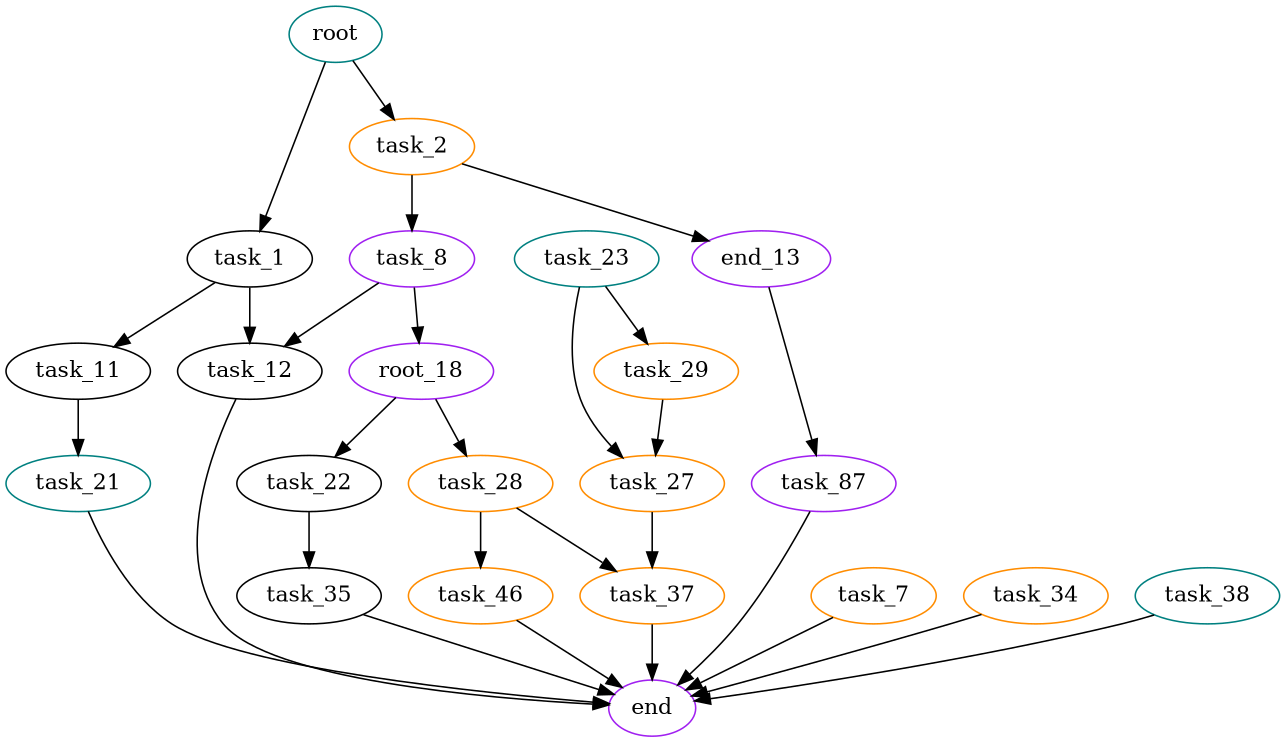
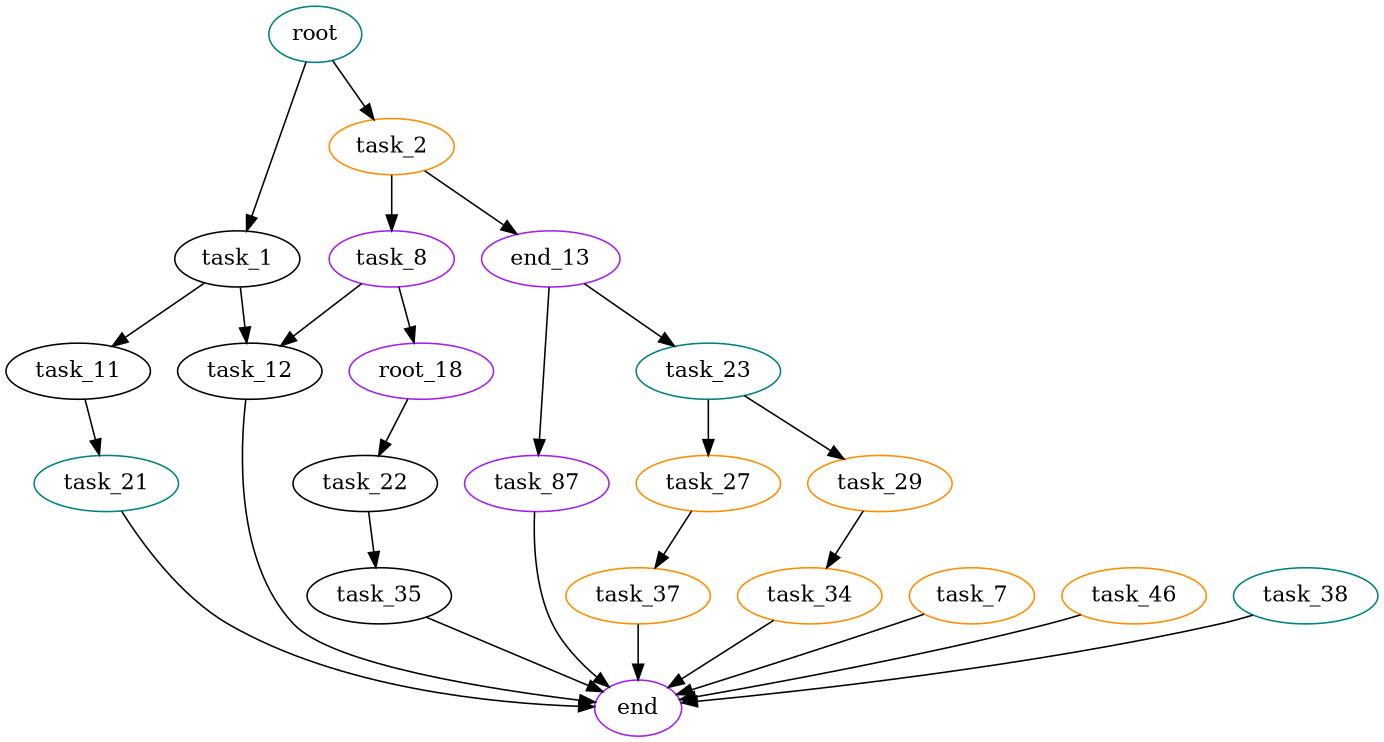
edge "end_13" -> "task_23": added
edge "task_29" -> "task_27": now "task_29" -> "task_34"
node "task_28": removed
